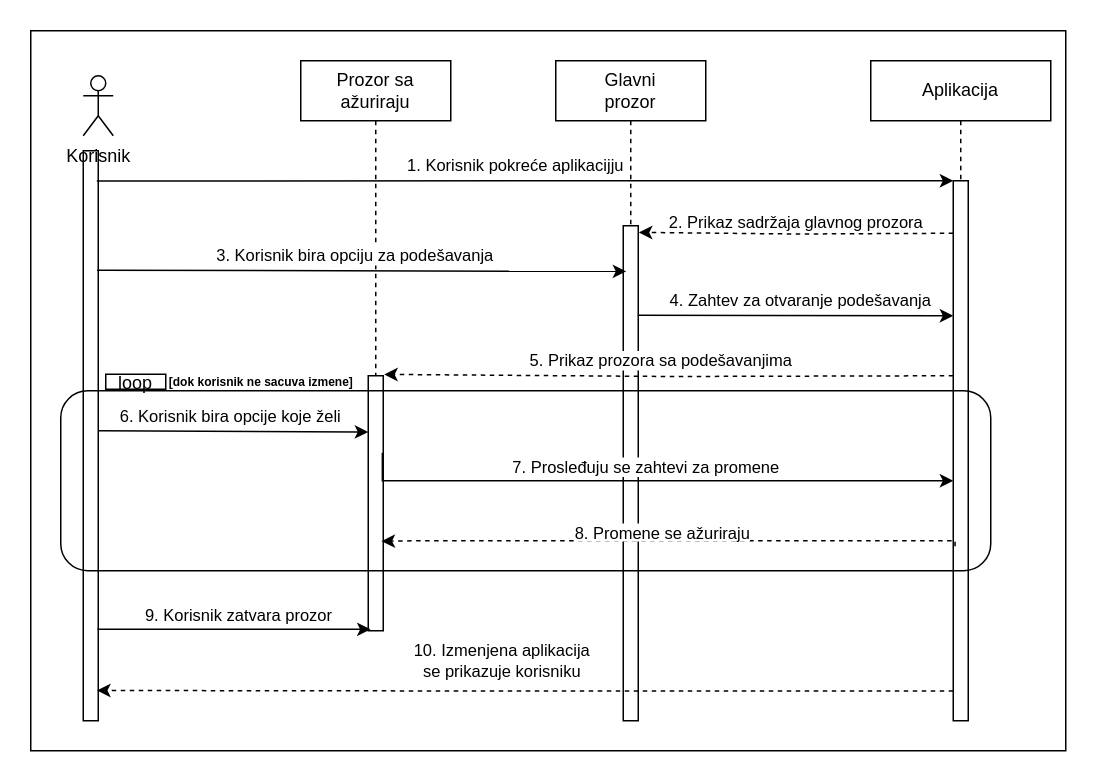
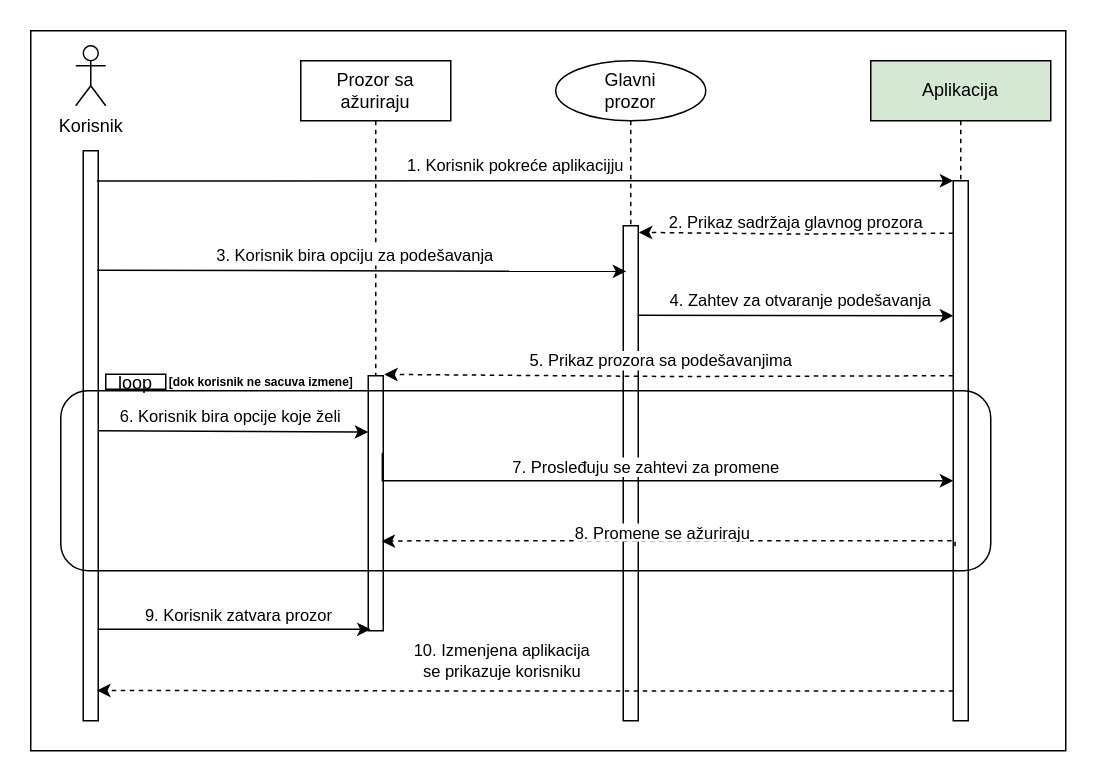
node "Glavni prozor": shape rectangle -> ellipse
node "Aplikacija": fillcolor #ffffff -> #d5e8d4
node "Korisnik": moved (98, 106) -> (91, 76)
